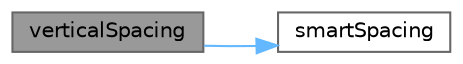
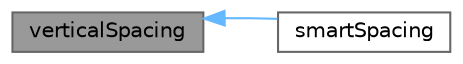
edge "verticalSpacing" -> "smartSpacing": reversed
